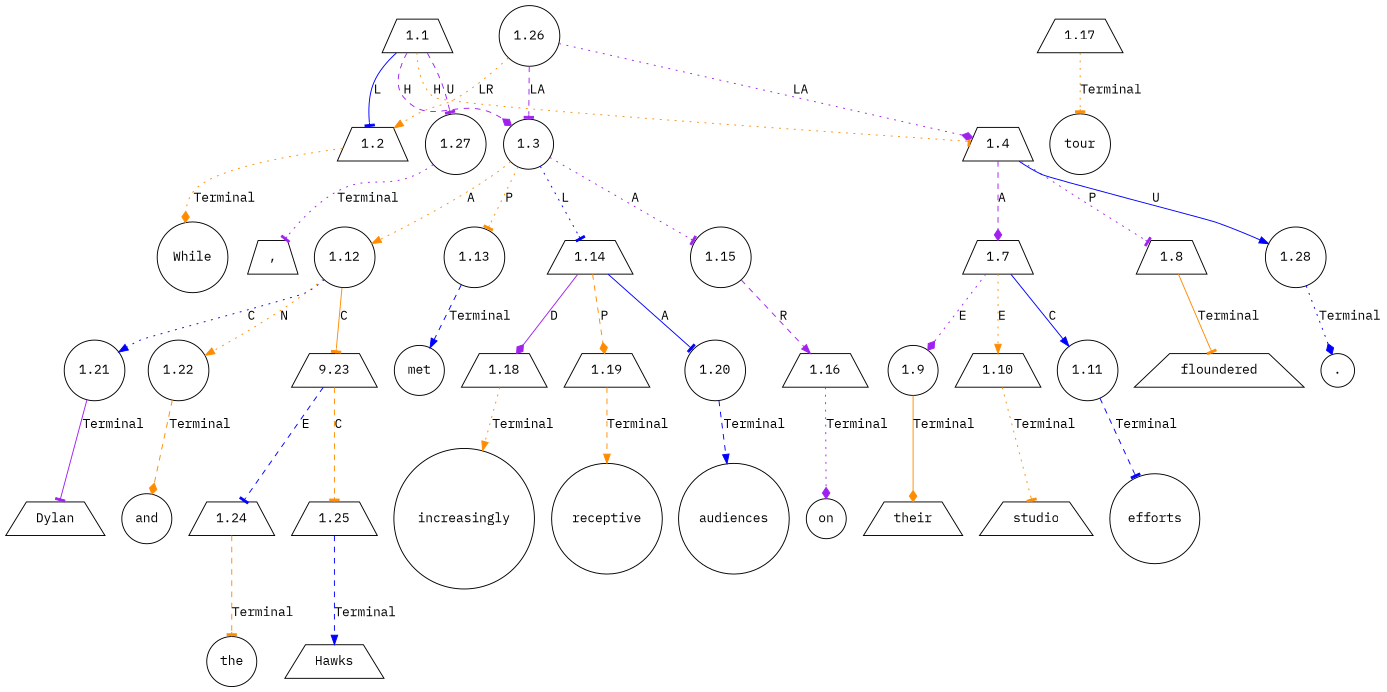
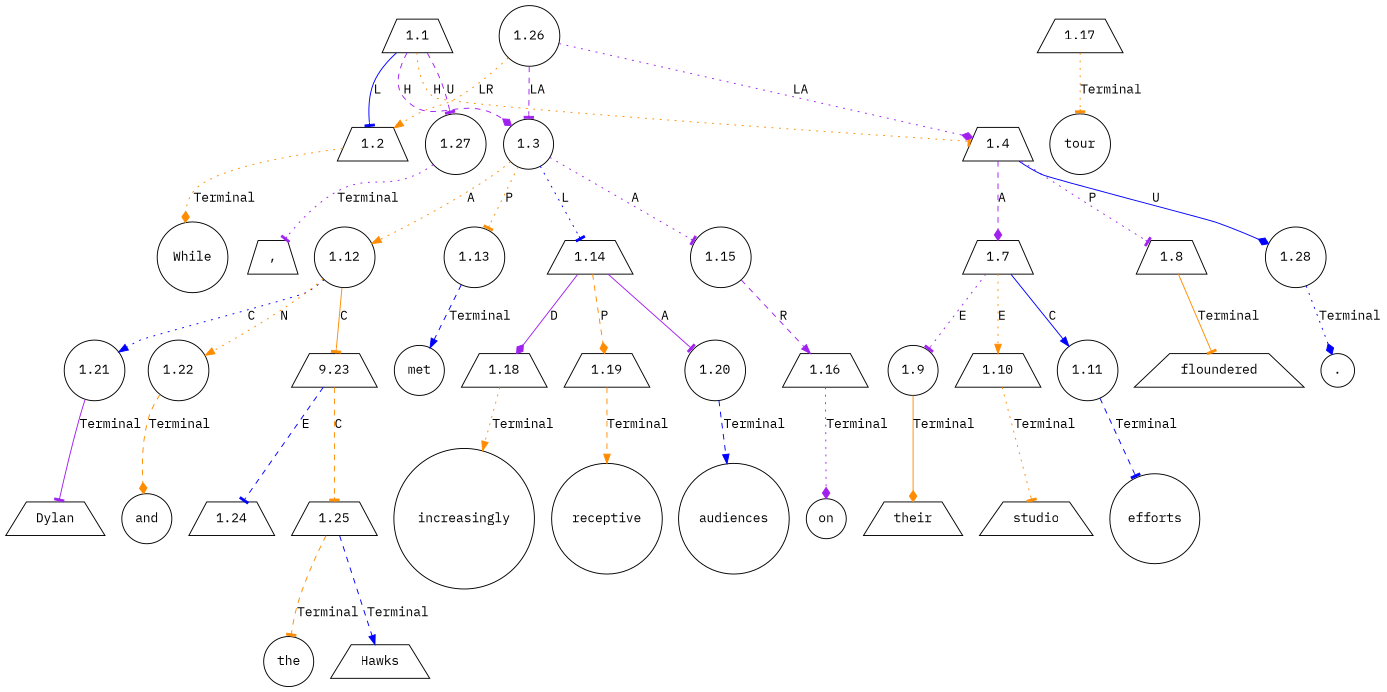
edge "1.4" -> "1.28": arrowhead normal -> diamond
edge "1.7" -> "1.9": arrowhead diamond -> tee
edge "1.14" -> "1.20": color blue -> purple
edge "1.24" -> "the": now "1.25" -> "the"
